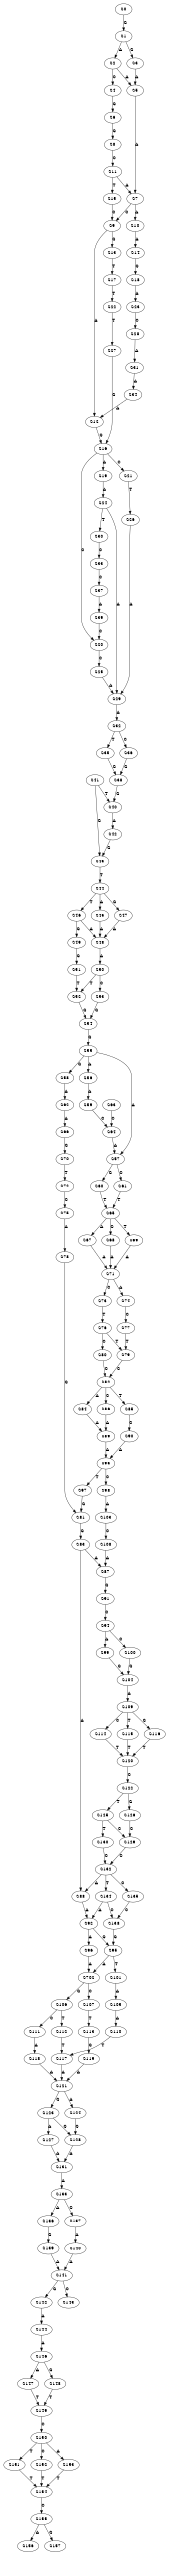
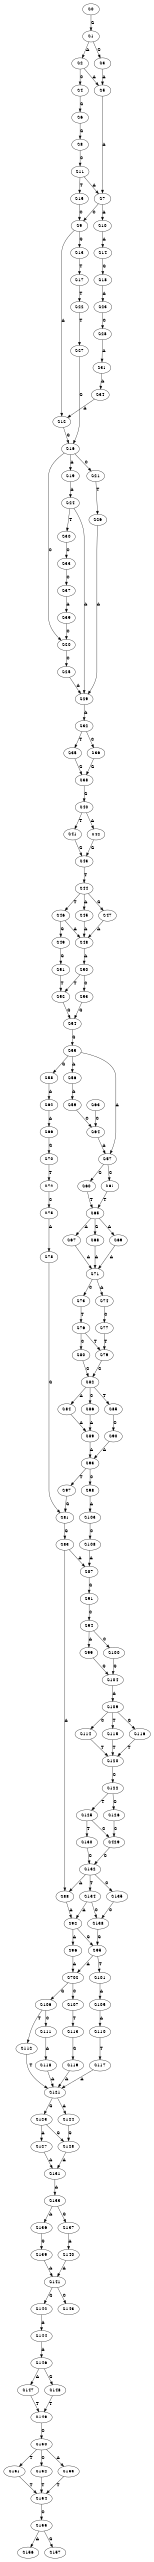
edge "S41" -> "S40": reversed
edge "S65" -> "S69": label "T" -> "A"
node "S129": label "S129" -> "S429"
edge "S112" -> "S117": now "S112" -> "S121"
